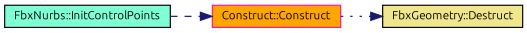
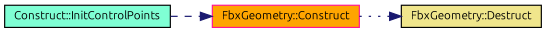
node "FbxNurbs::InitControlPoints": label "FbxNurbs::InitControlPoints" -> "Construct::InitControlPoints"
node "Construct::Construct": label "Construct::Construct" -> "FbxGeometry::Construct"
